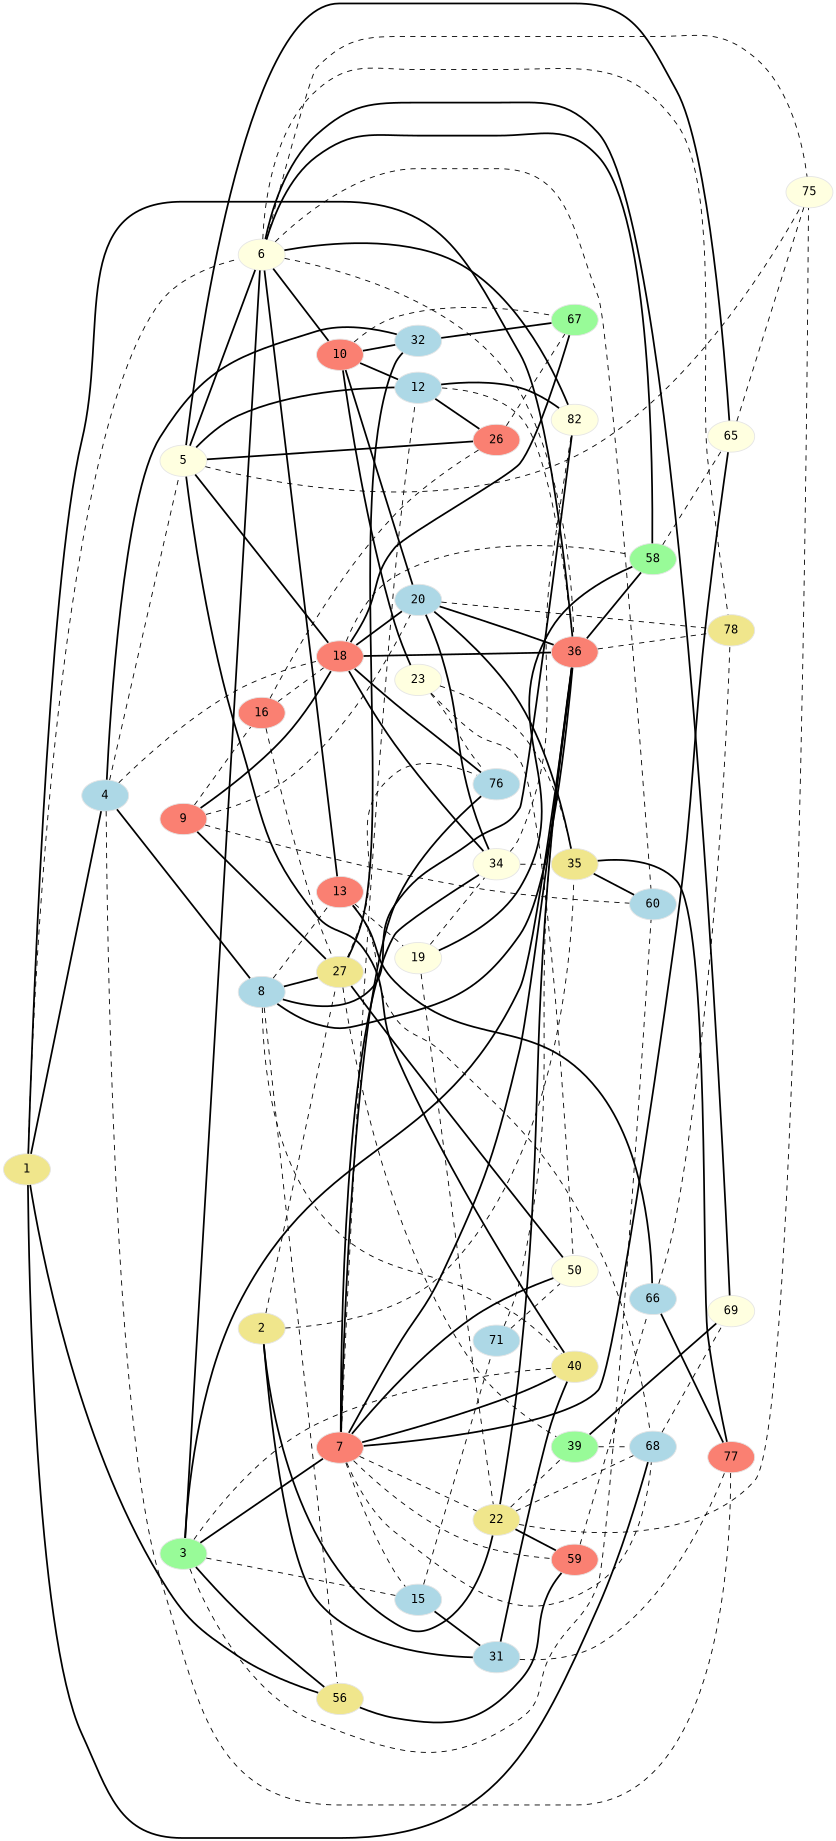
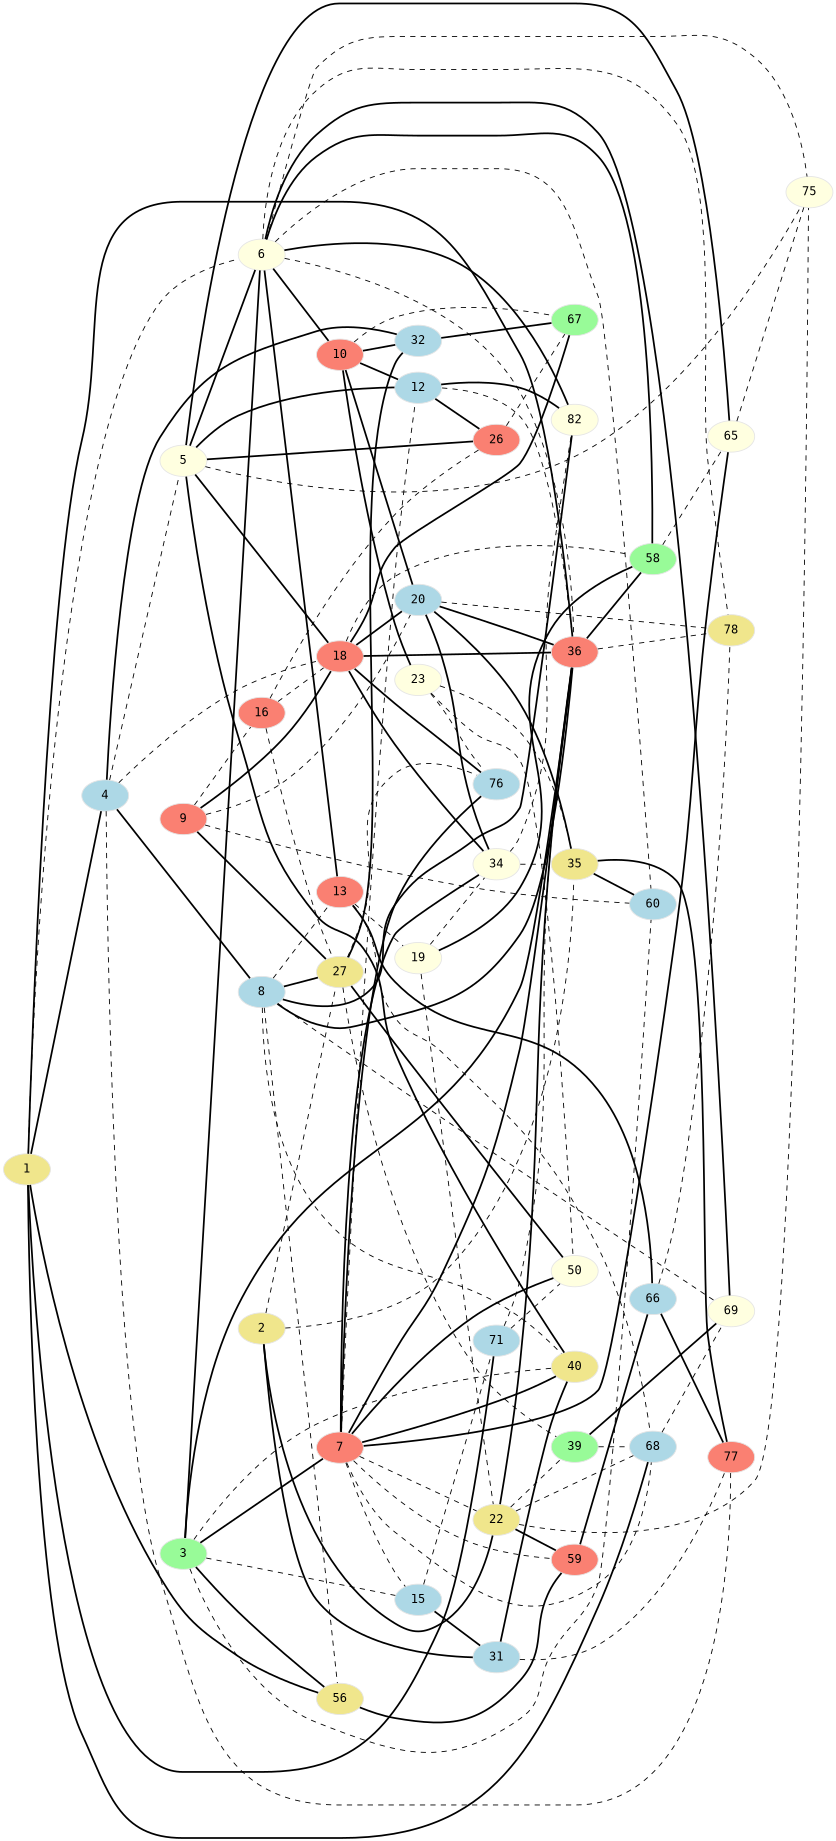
edge "8" -- "69": added
edge "66" -- "59": style dashed -> bold
edge "1" -- "71": added
